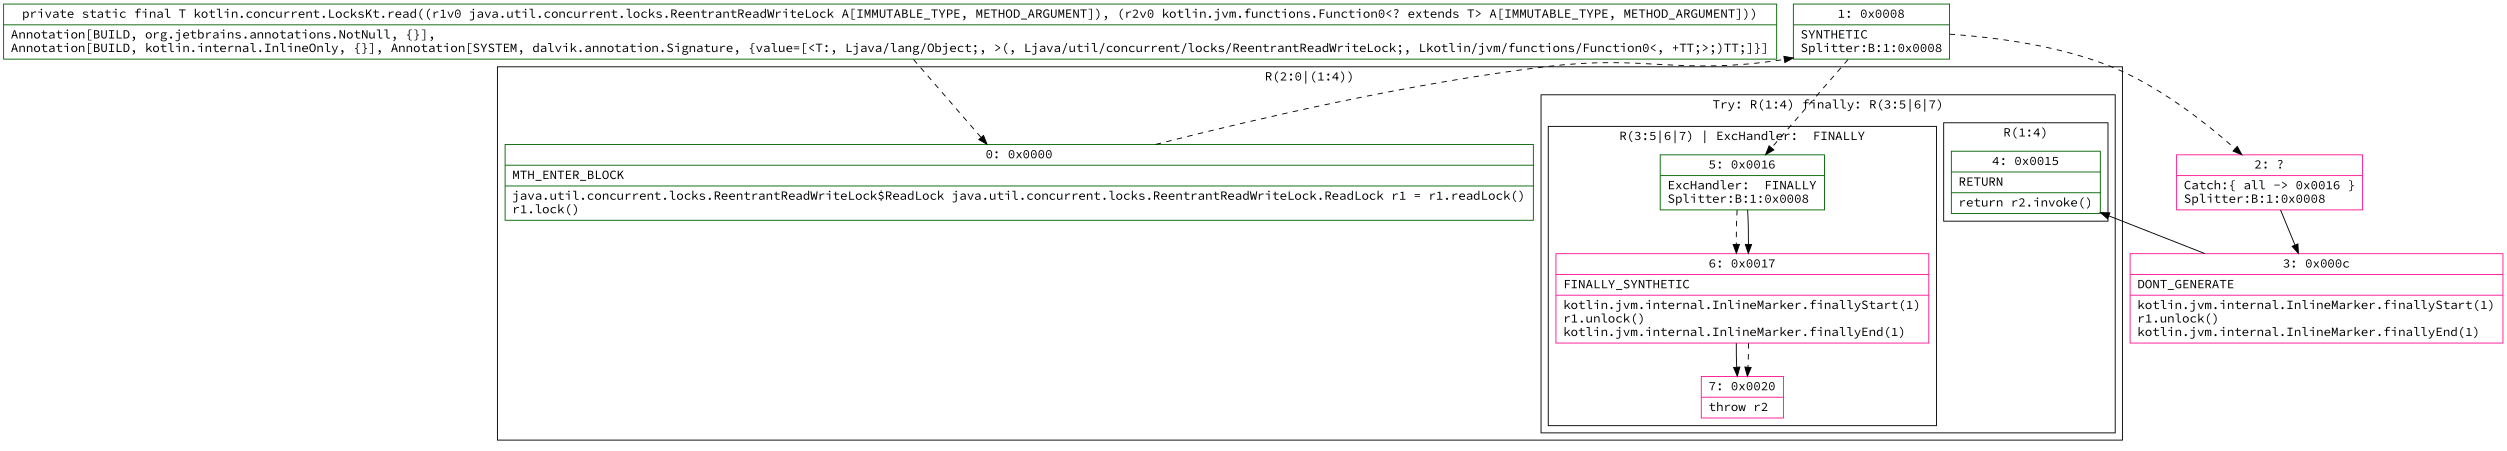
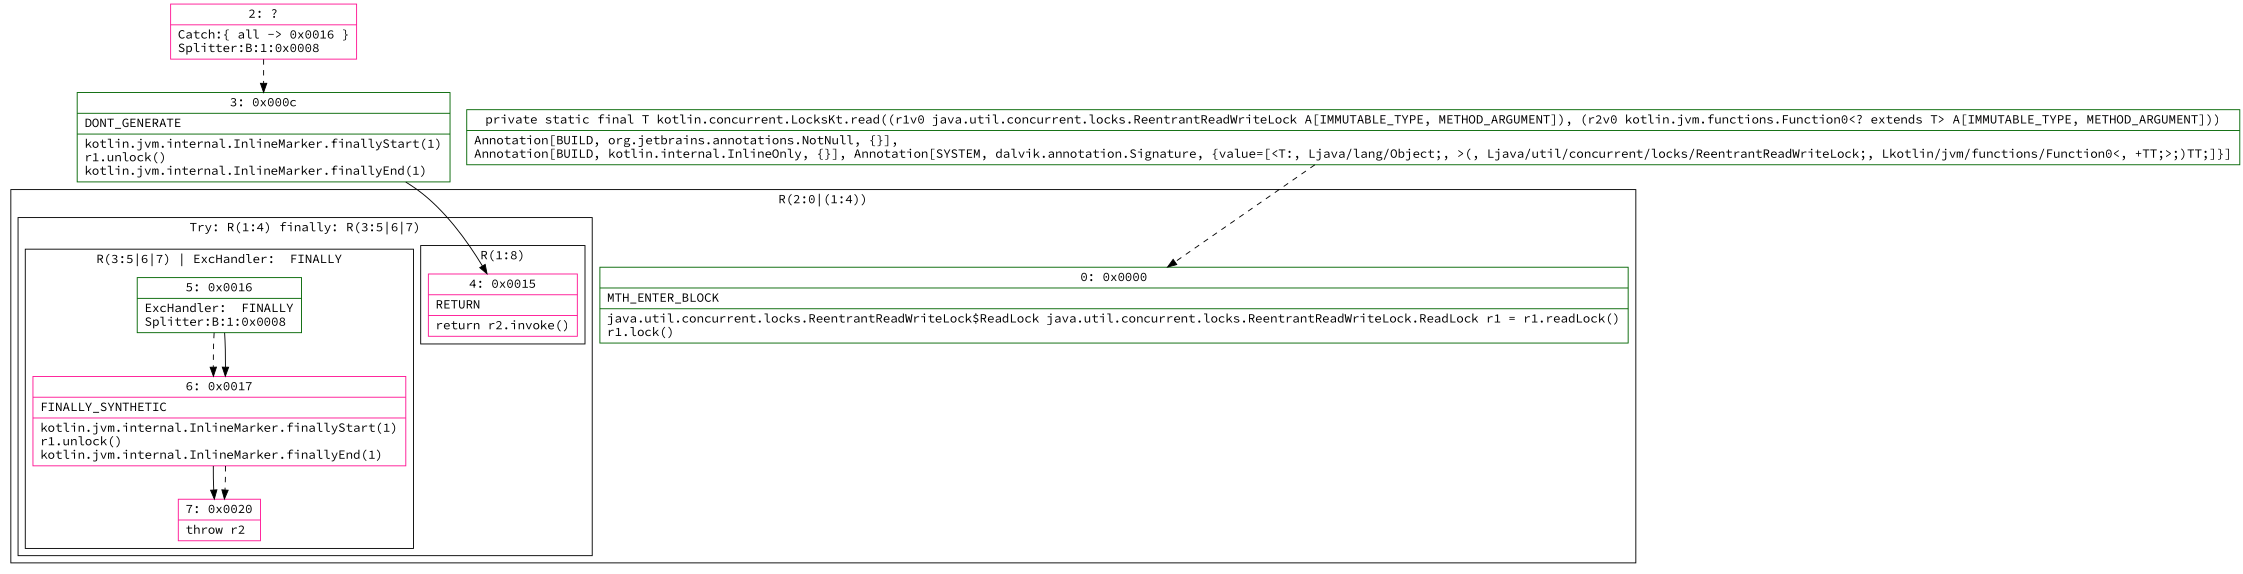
node "1: 0x0008": removed
cluster "R(1:4)": label "R(1:4)" -> "R(1:8)"
node "4: 0x0015": color darkgreen -> deeppink
edge "2: ?" -> "3: 0x000c": style solid -> dashed
node "3: 0x000c": color deeppink -> darkgreen
